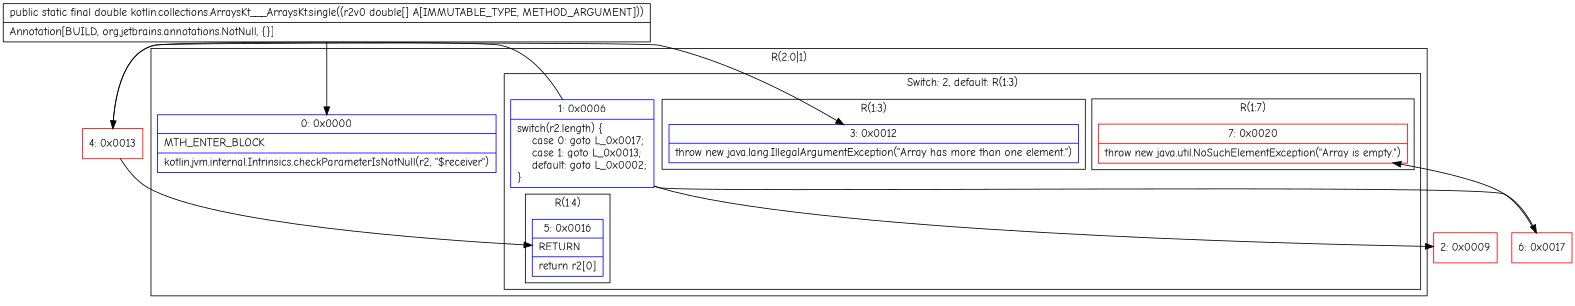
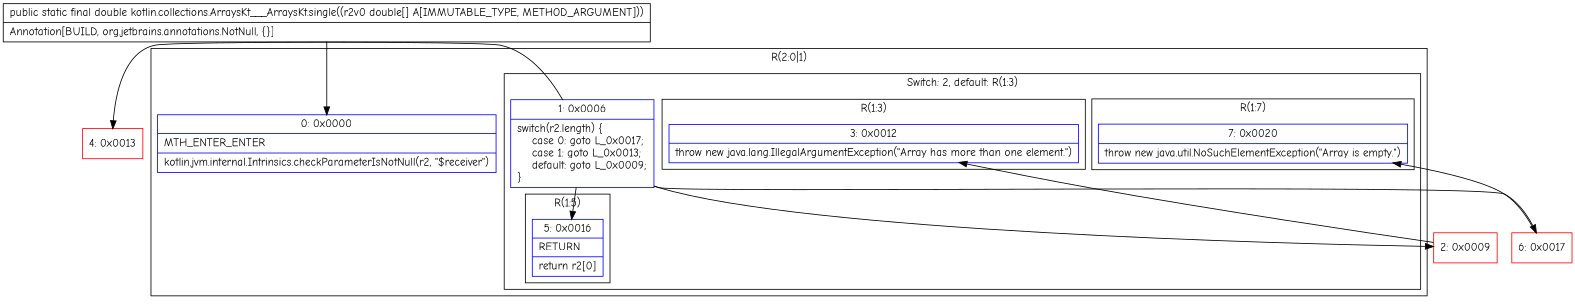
edge "4: 0x0013" -> "3: 0x0012": now "2: 0x0009" -> "3: 0x0012"
node "0: 0x0000": text "MTH_ENTER_BLOCK" -> "MTH_ENTER_ENTER"
node "7: 0x0020": color red -> blue
node "1: 0x0006": text "default: goto L_0x0002;" -> "default: goto L_0x0009;"
cluster "R(1:4)": label "R(1:4)" -> "R(1:5)"
edge "4: 0x0013" -> "5: 0x0016": now "1: 0x0006" -> "5: 0x0016"
